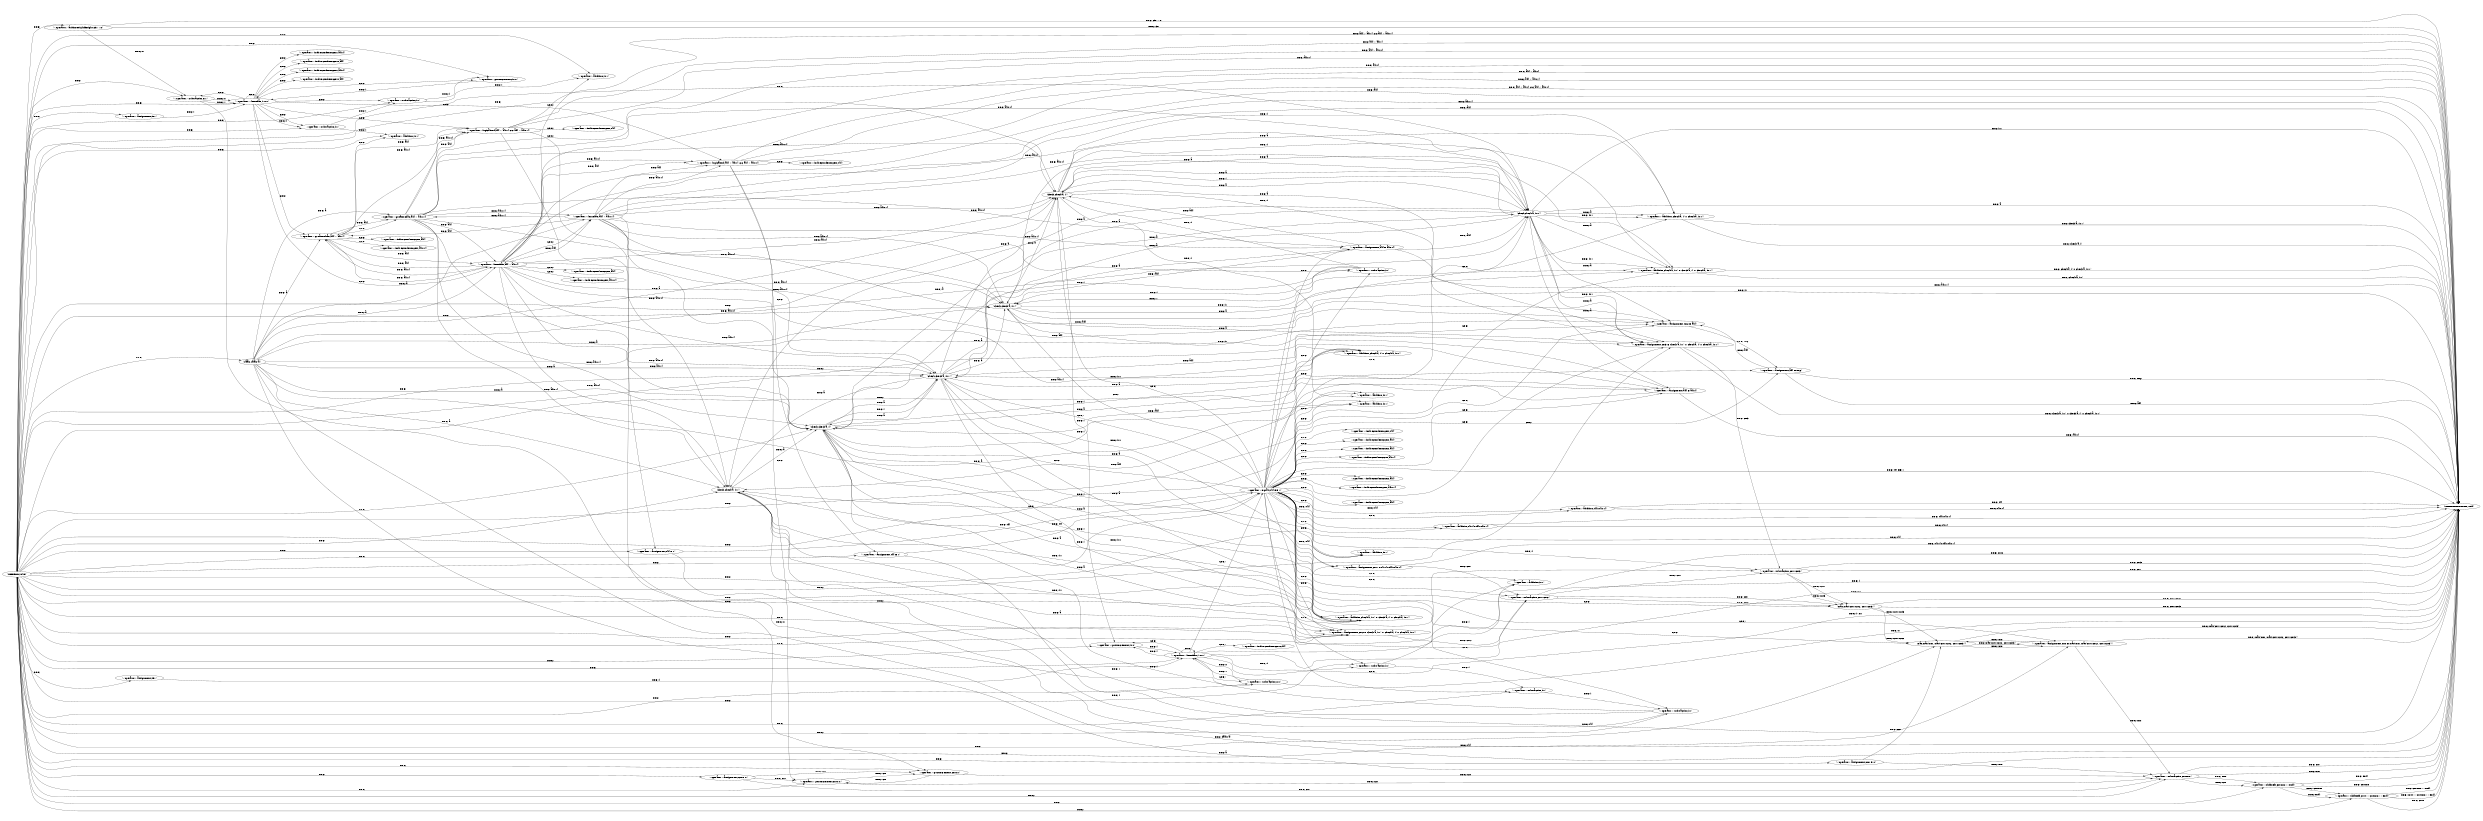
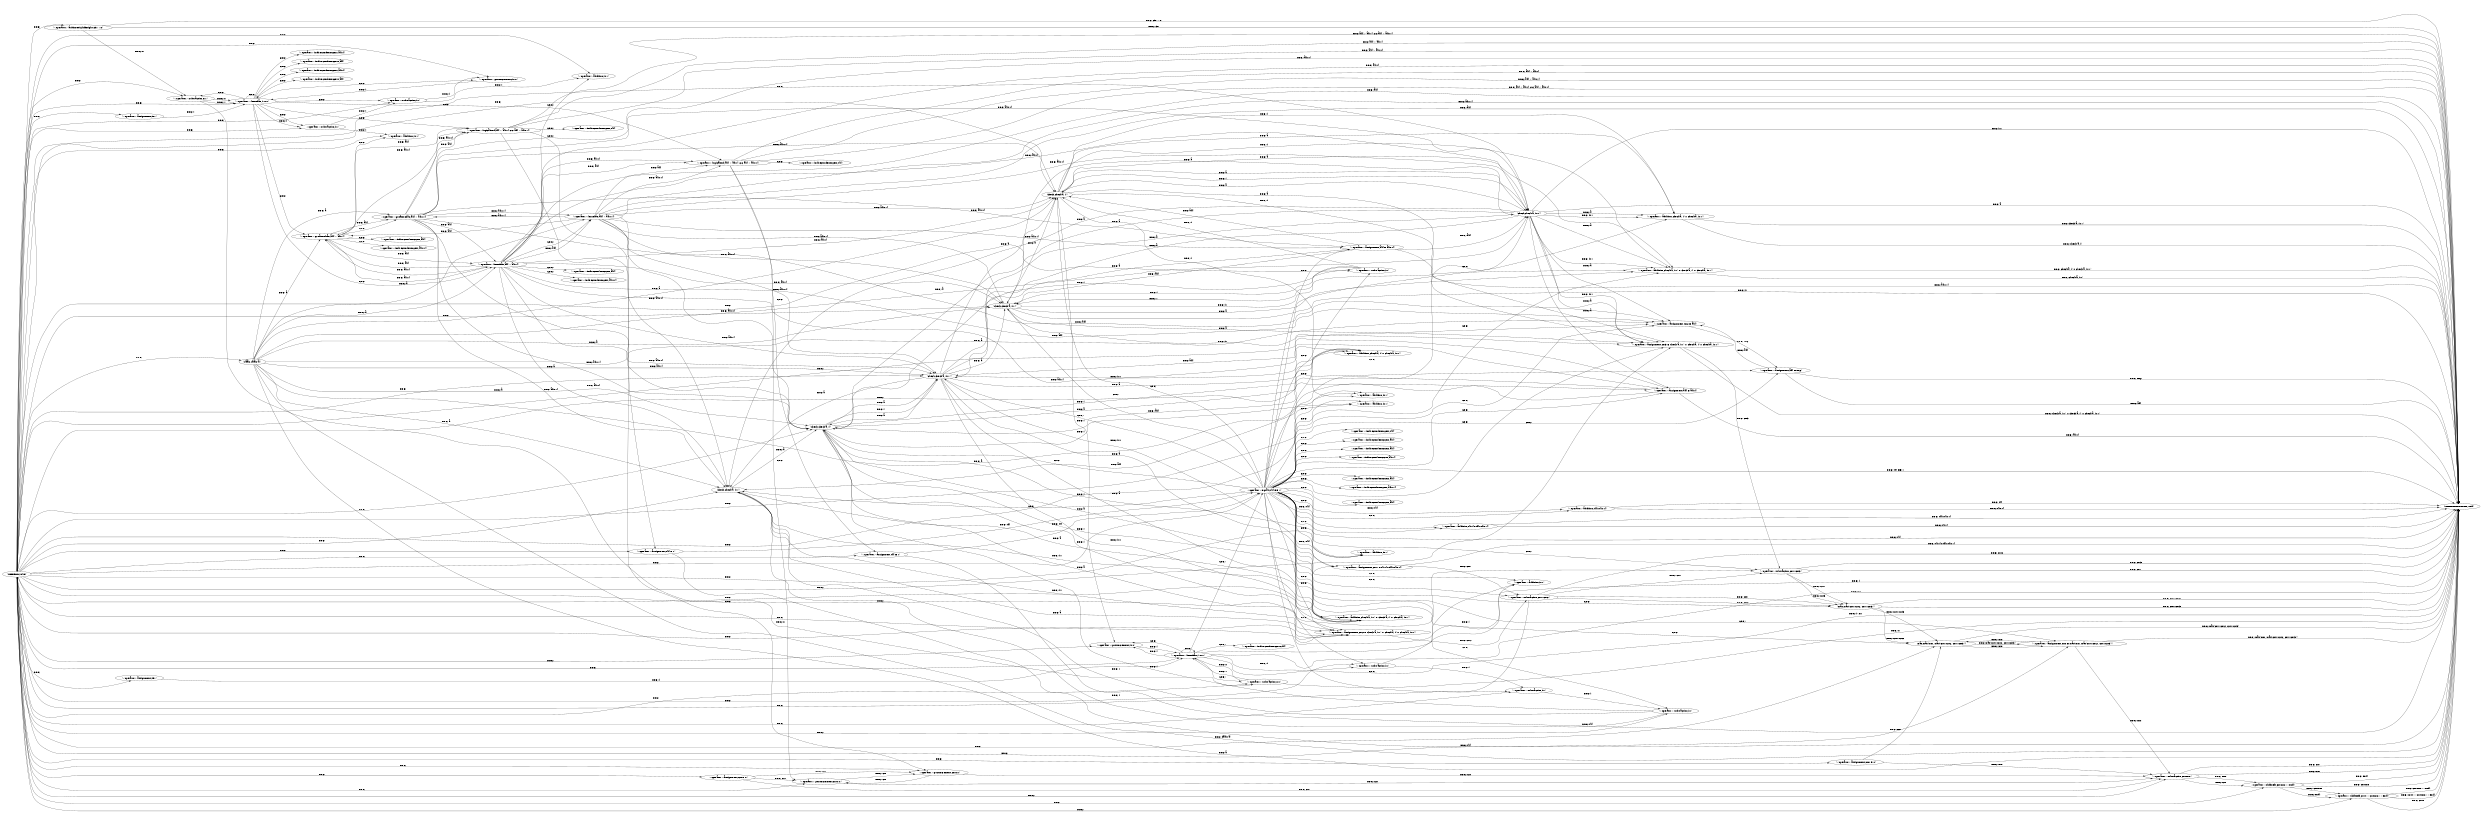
edge "(<operator>.equals,t[i] == 1)" -> "(<operator>.subtraction,cnt1-cnt3)": label "DDG: i" -> "CDG: "
edge "(METHOD,solve)" -> "(<operator>.subtraction,cnt1-cnt2)": reversed
